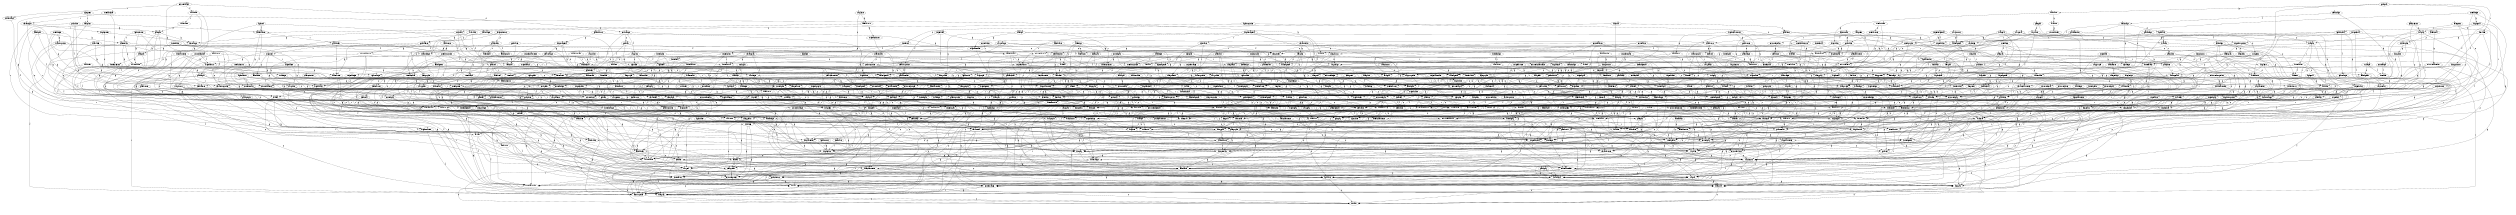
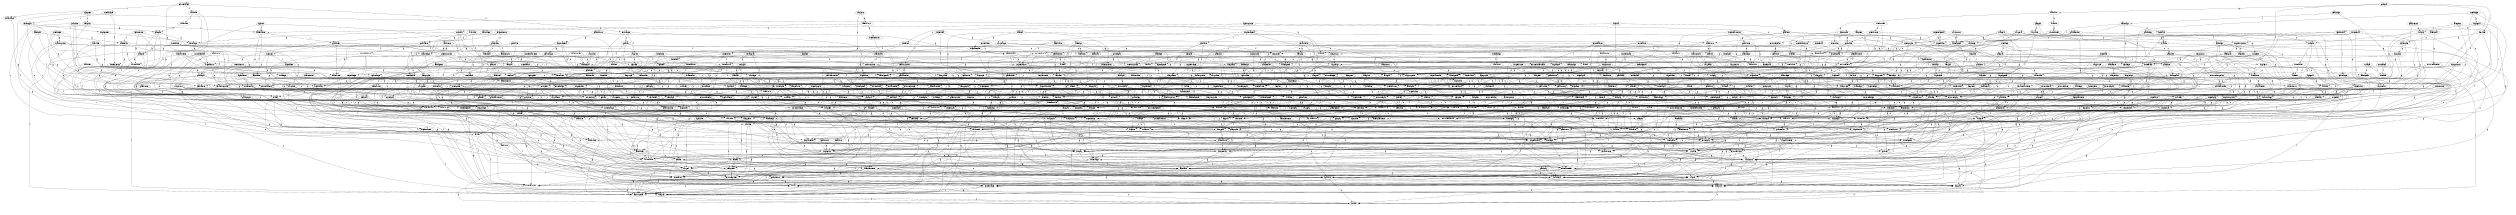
edge "dullsilver" -> "lightcoral": now "dullsilver" -> "poshblack"
